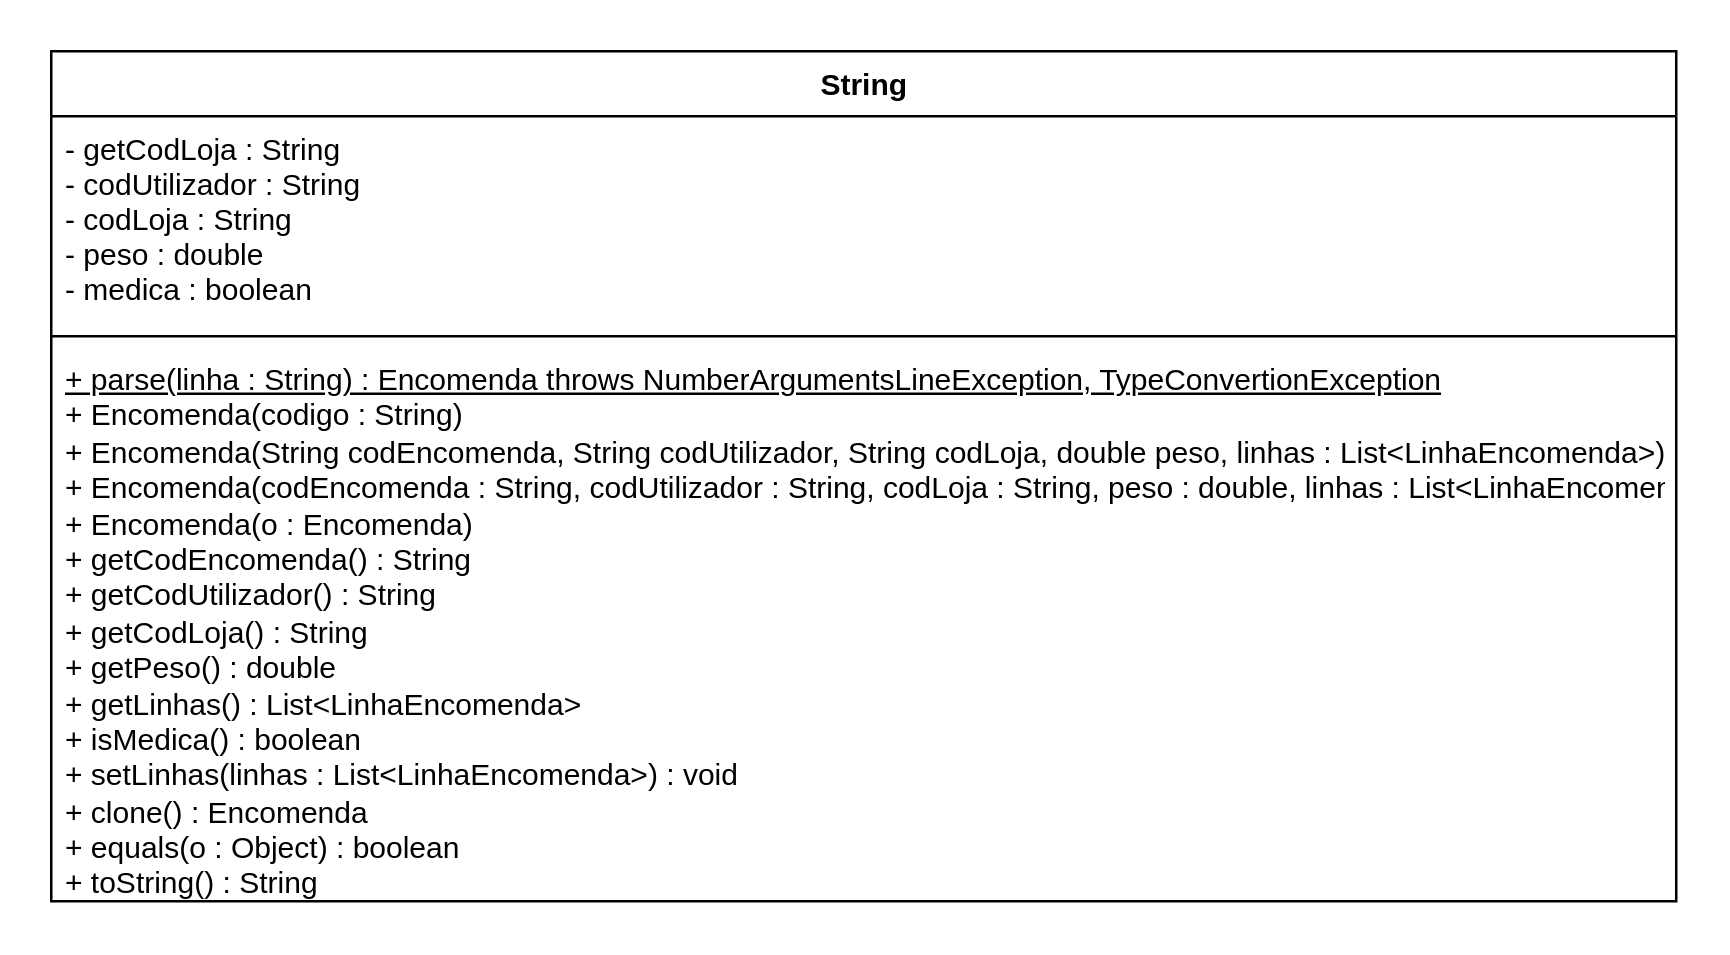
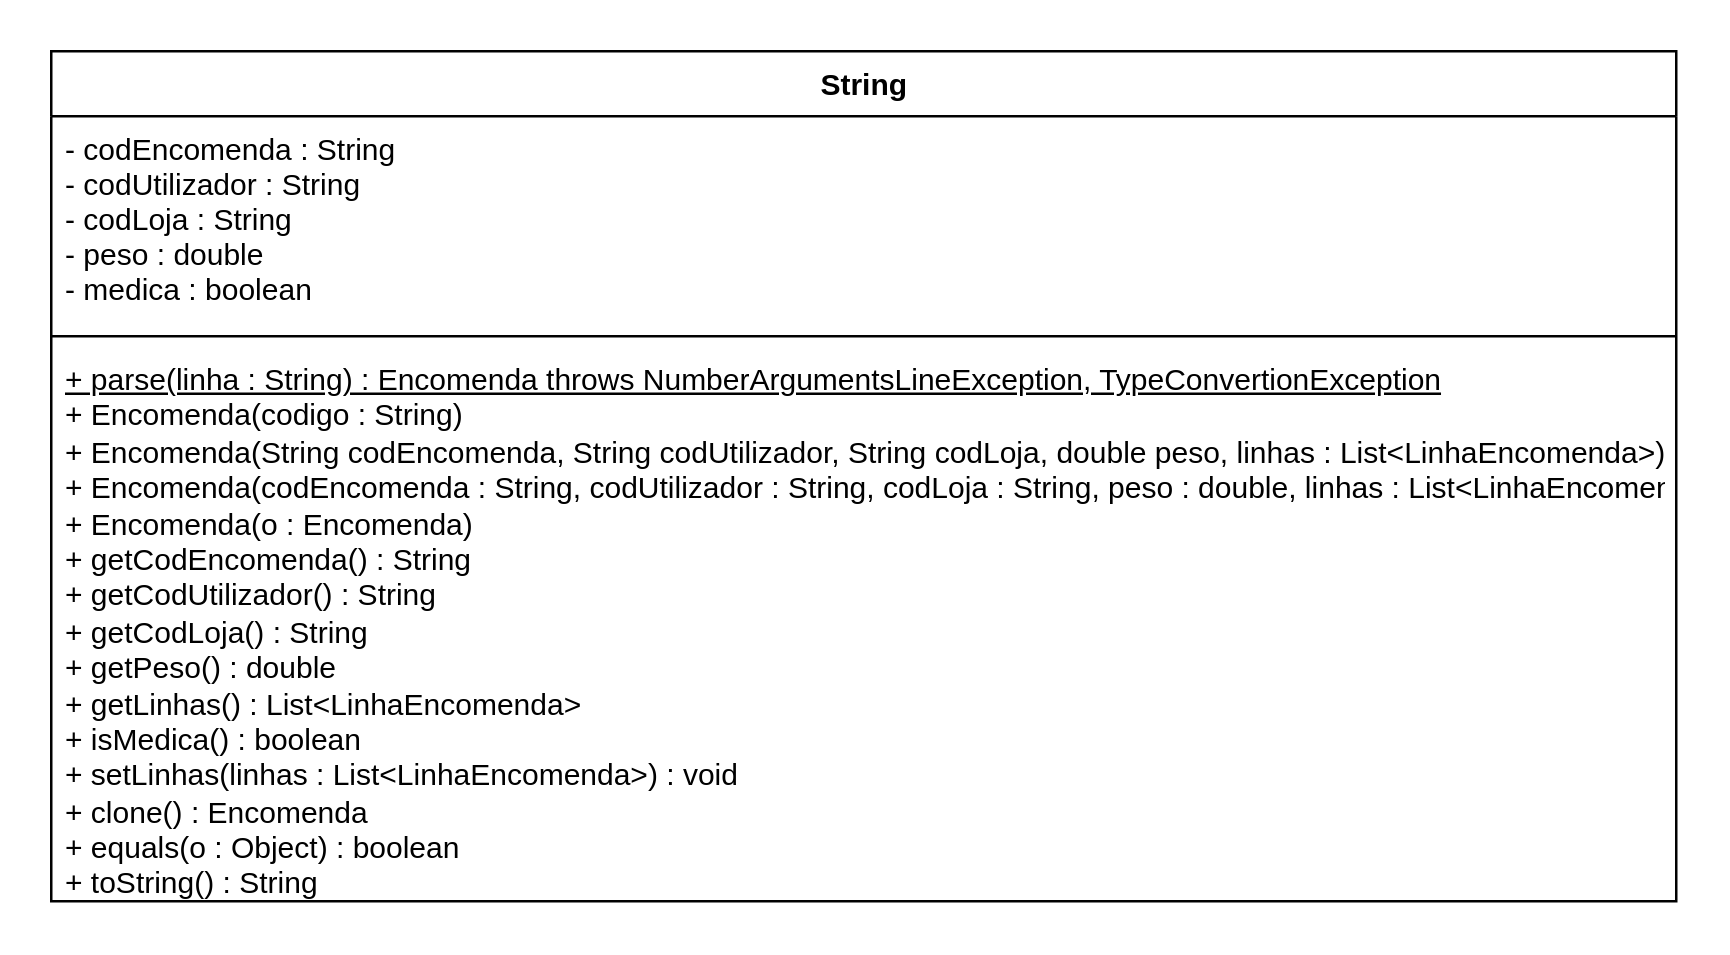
node "- getCodLoja : String - codUtilizador : String - codLoja : String - peso : double - medica : boolean": label "- getCodLoja : String - codUtilizador : String - codLoja : String - peso : double - medica : boolean" -> "- codEncomenda : String - codUtilizador : String - codLoja : String - peso : double - medica : boolean"
